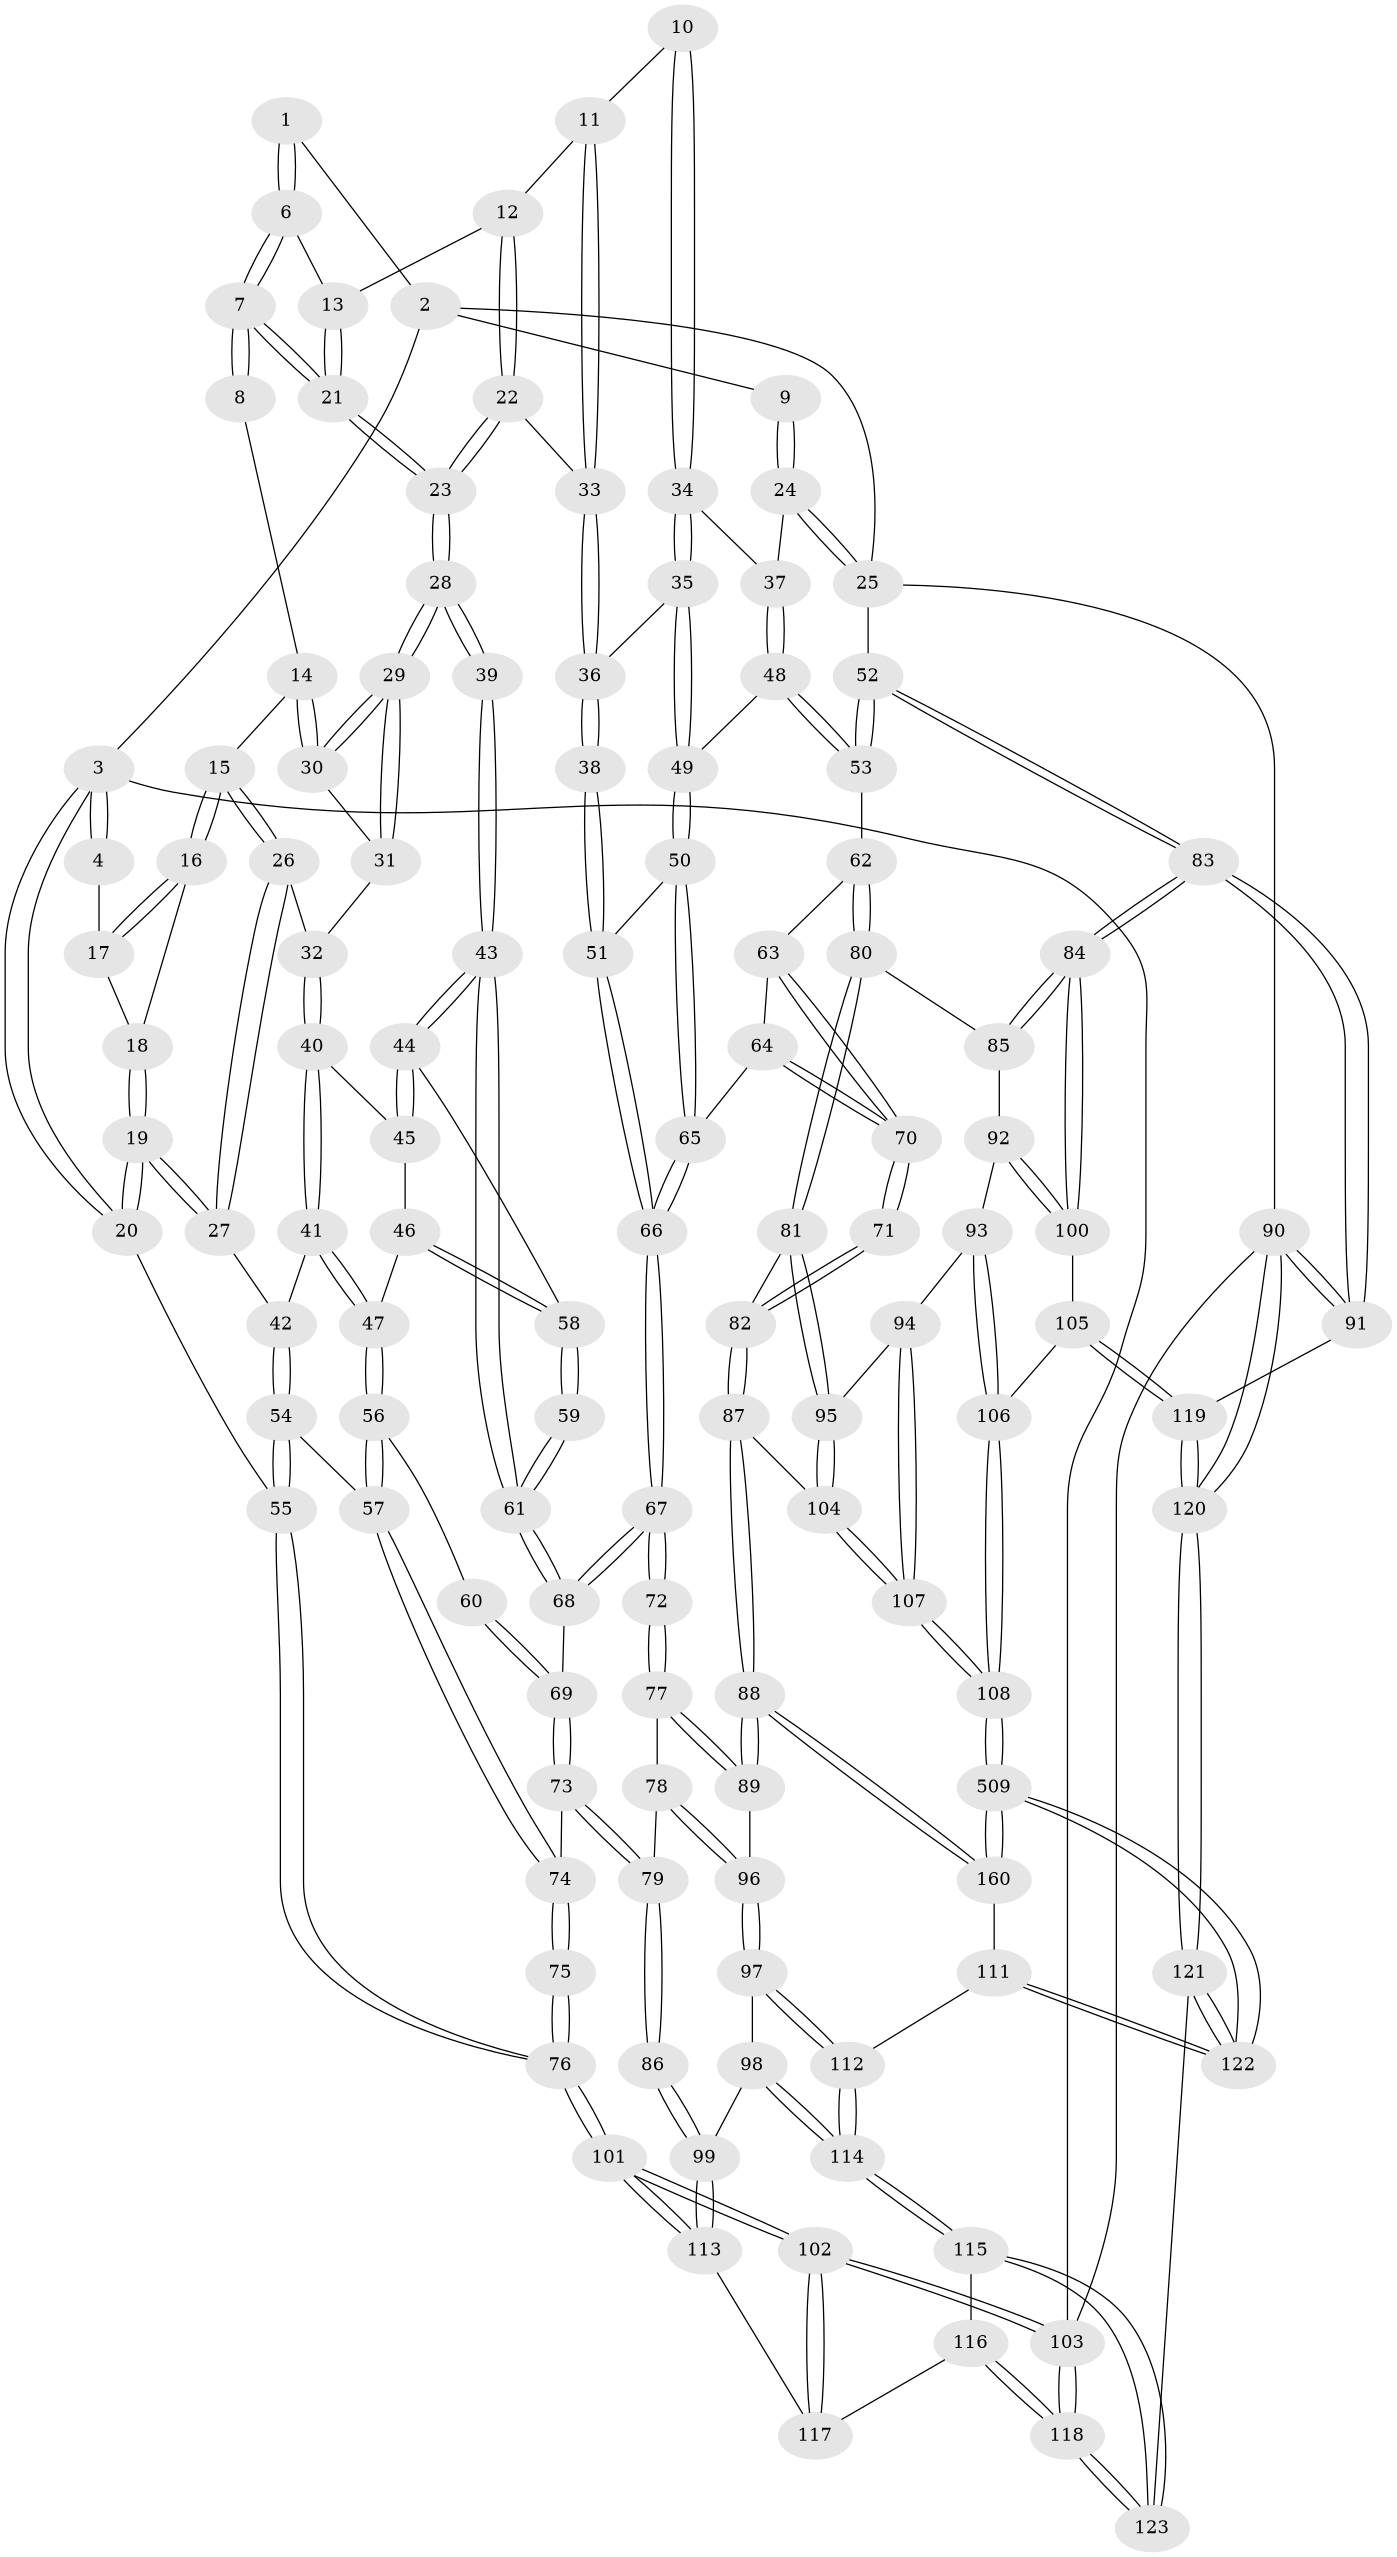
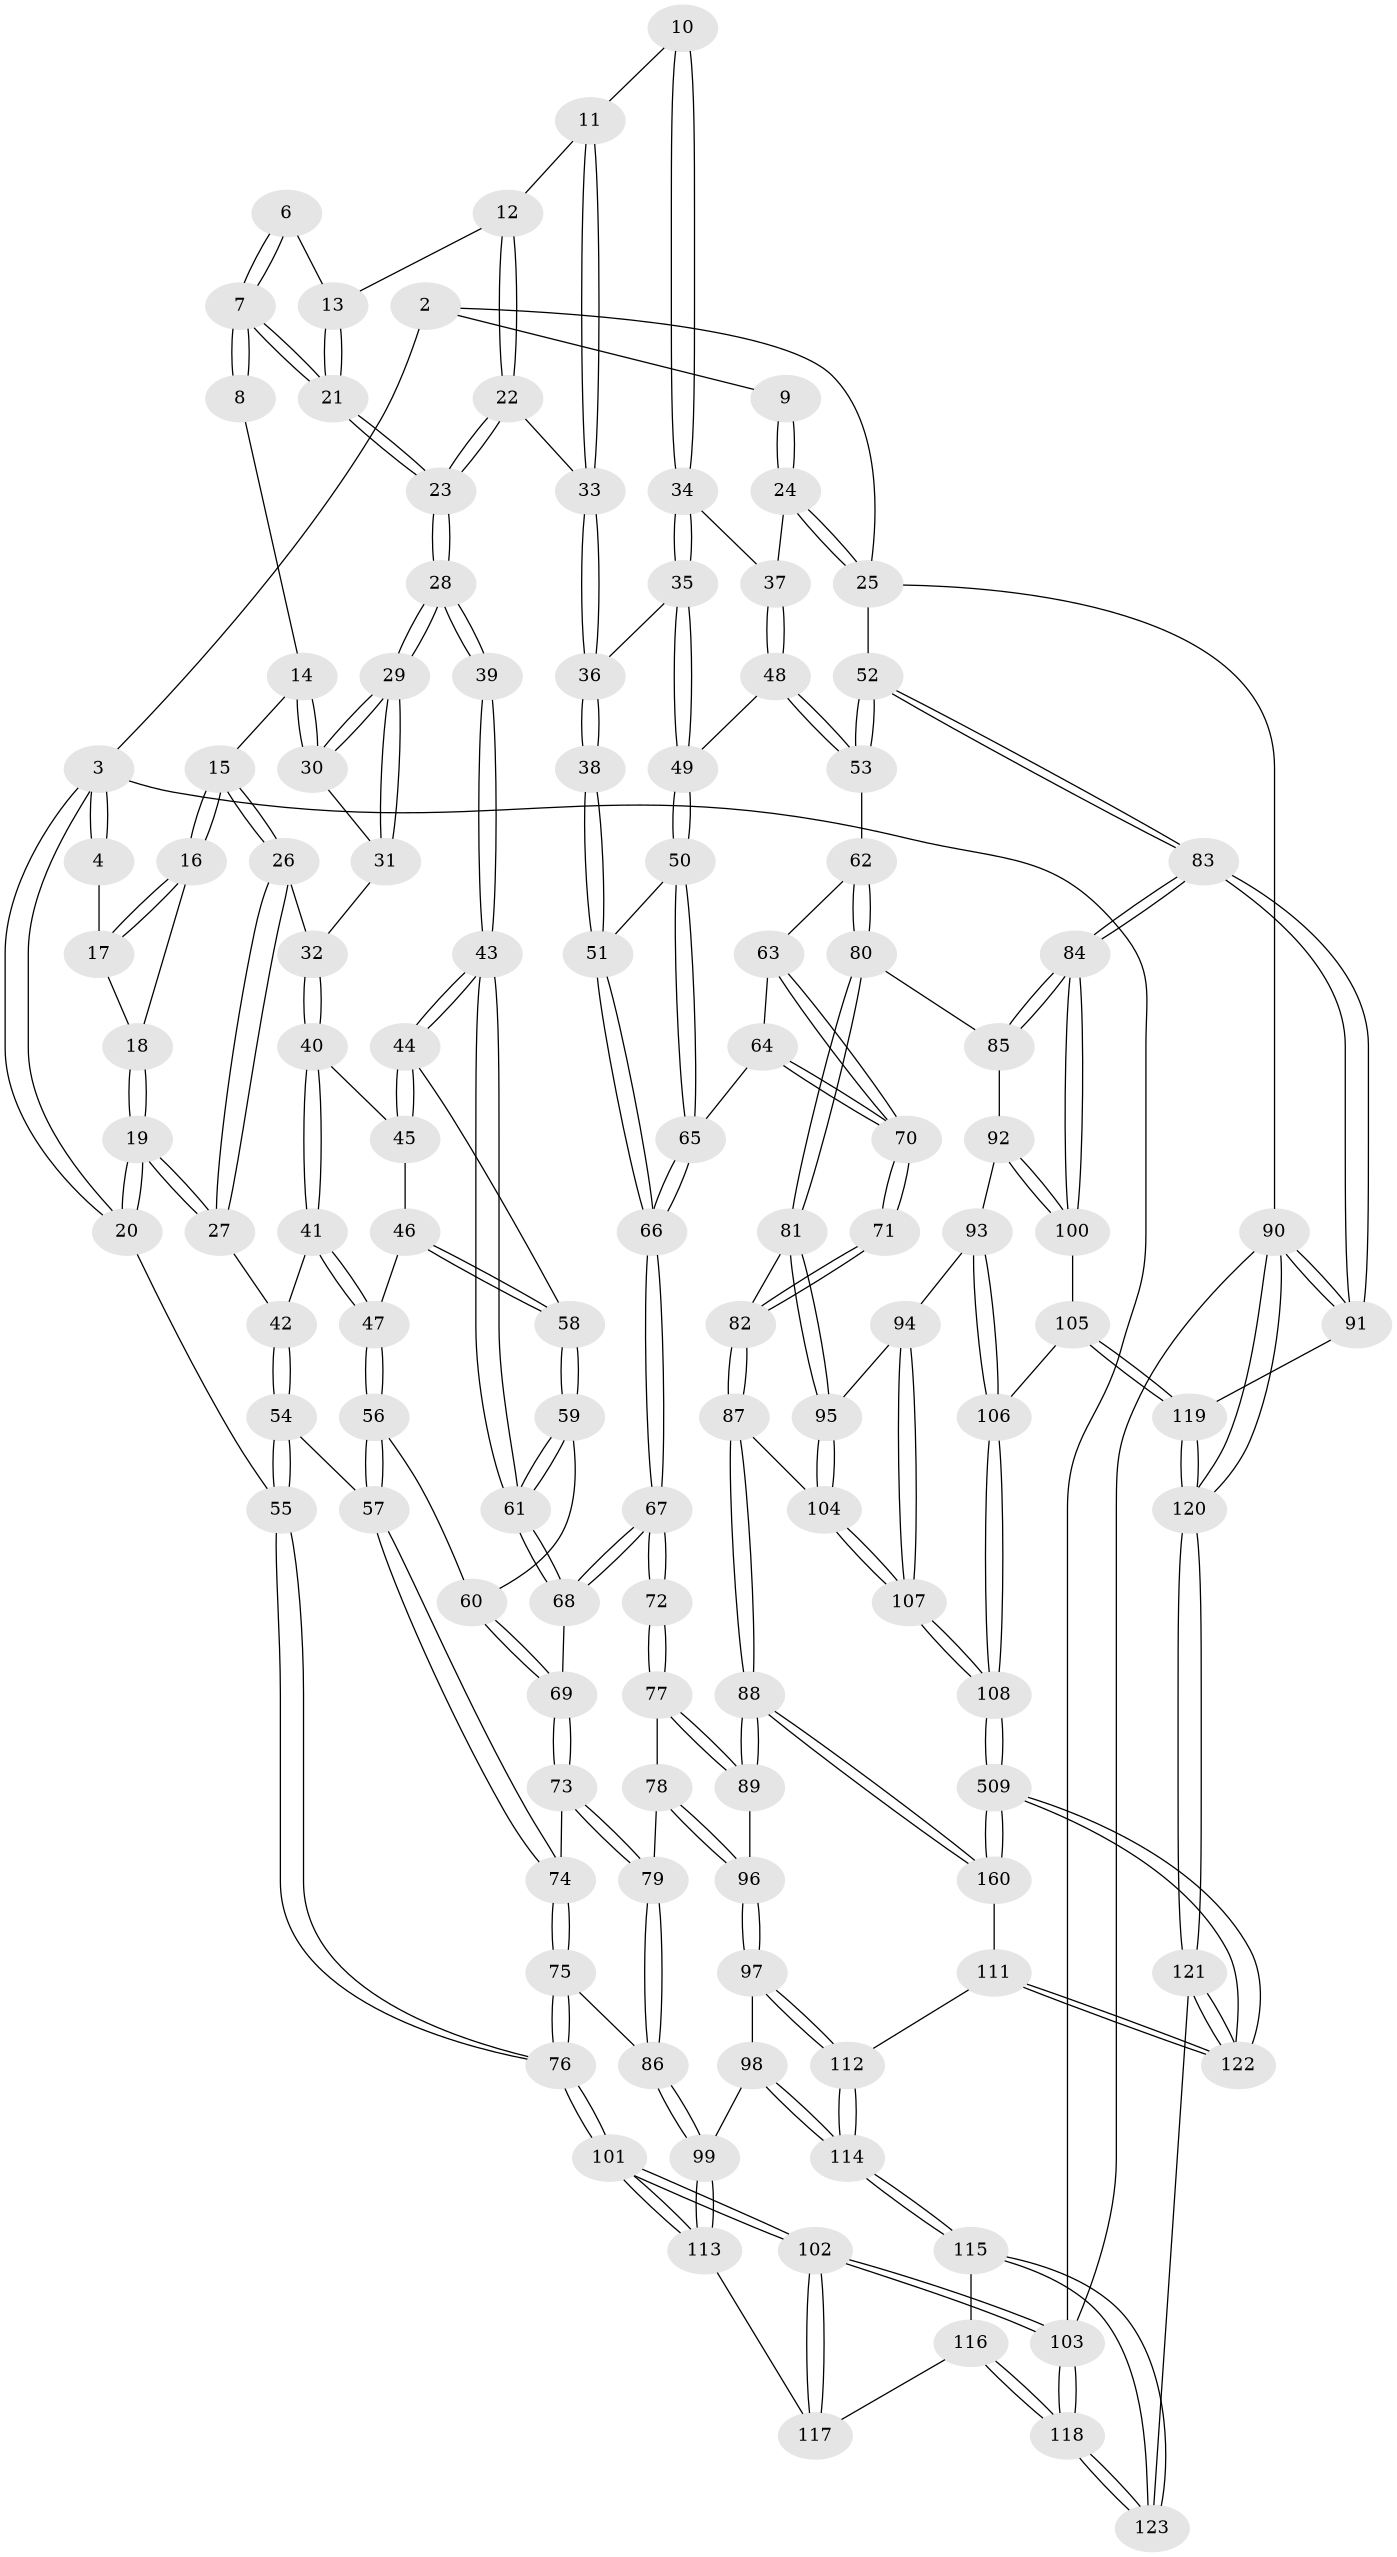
node "1": removed
edge "59" -- "60": added
edge "75" -- "86": added
